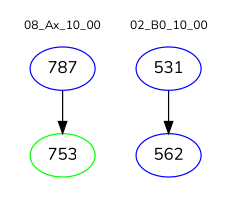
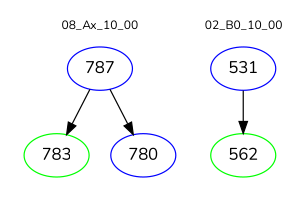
node "753": label "753" -> "783"
node "780": added
node "562": color blue -> green
